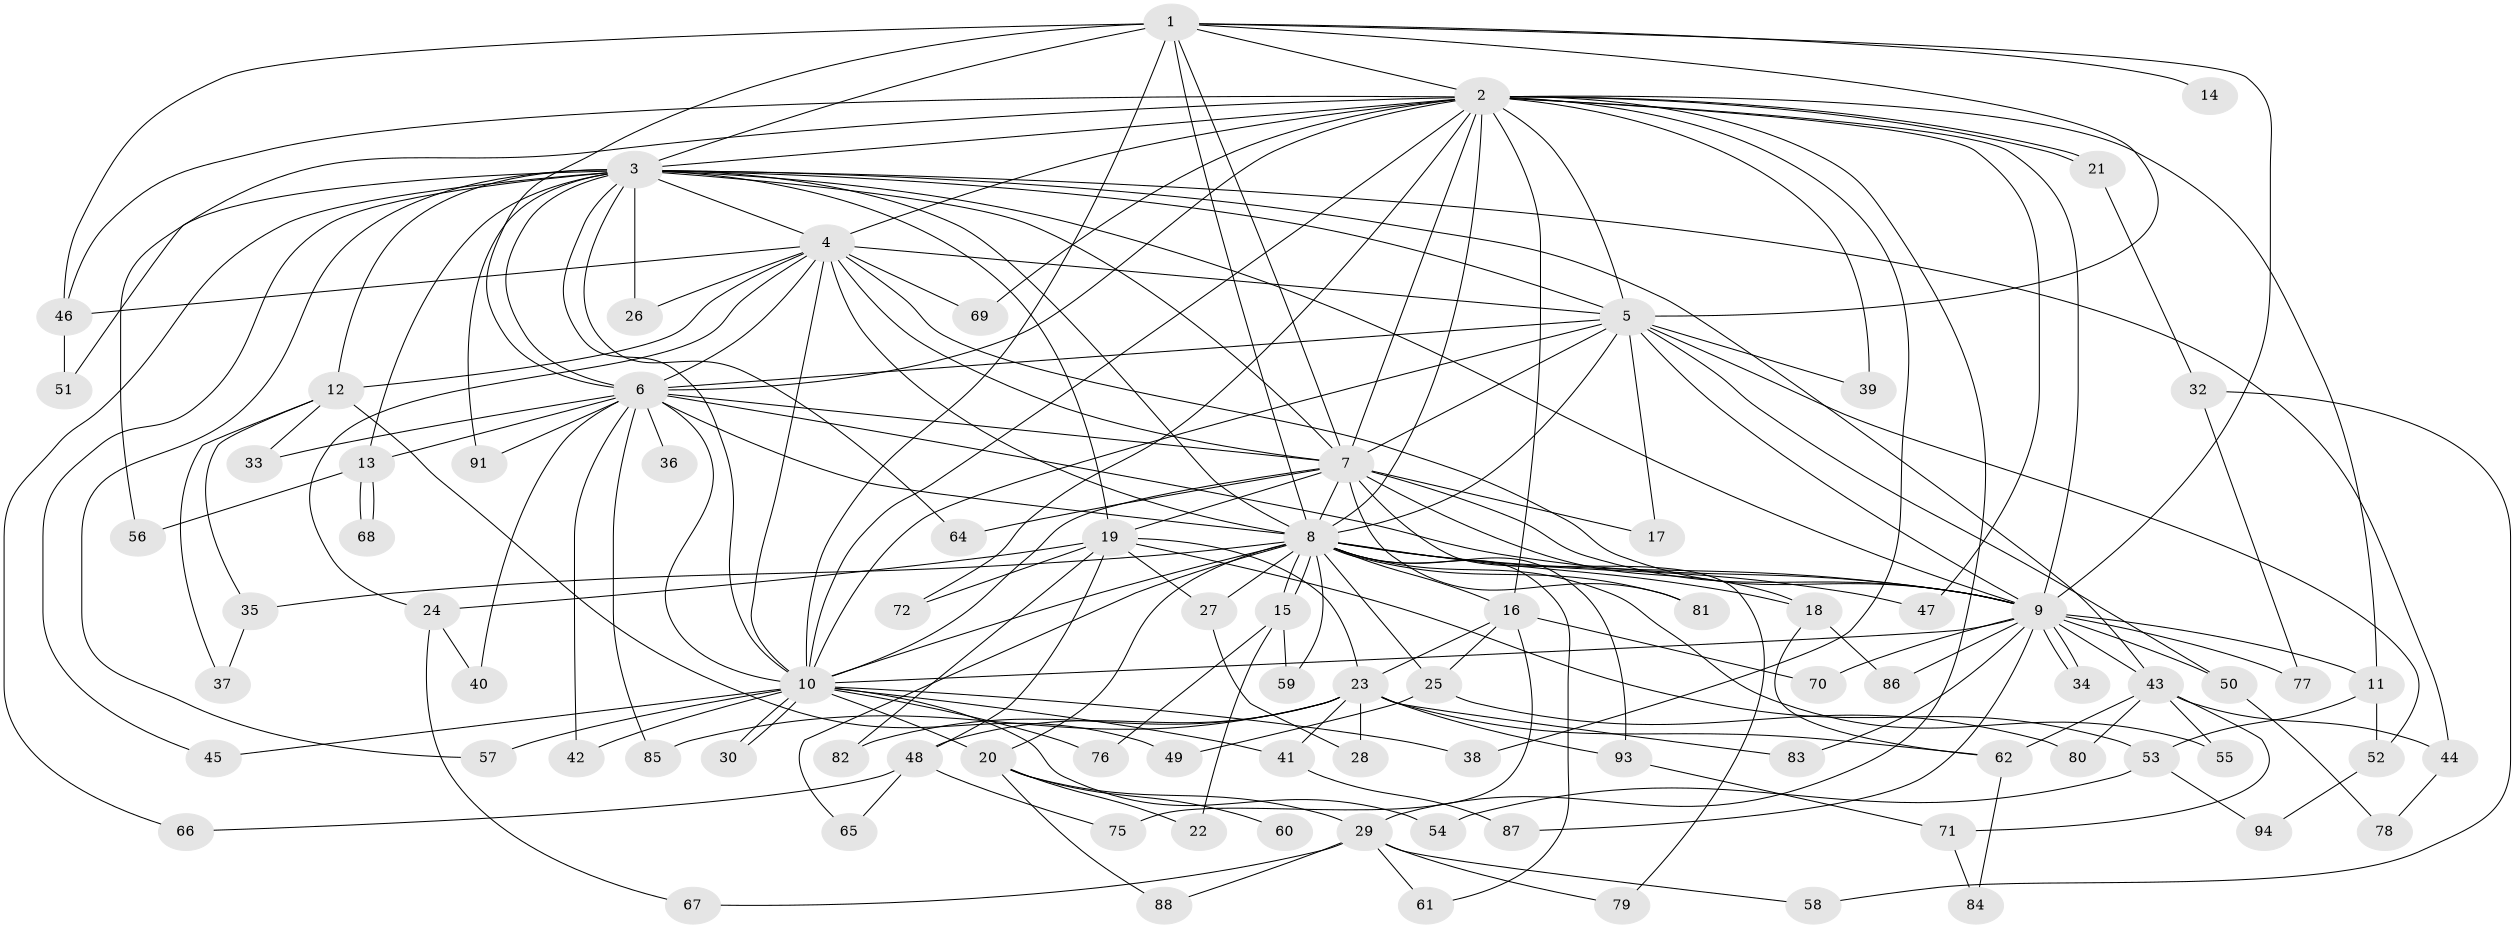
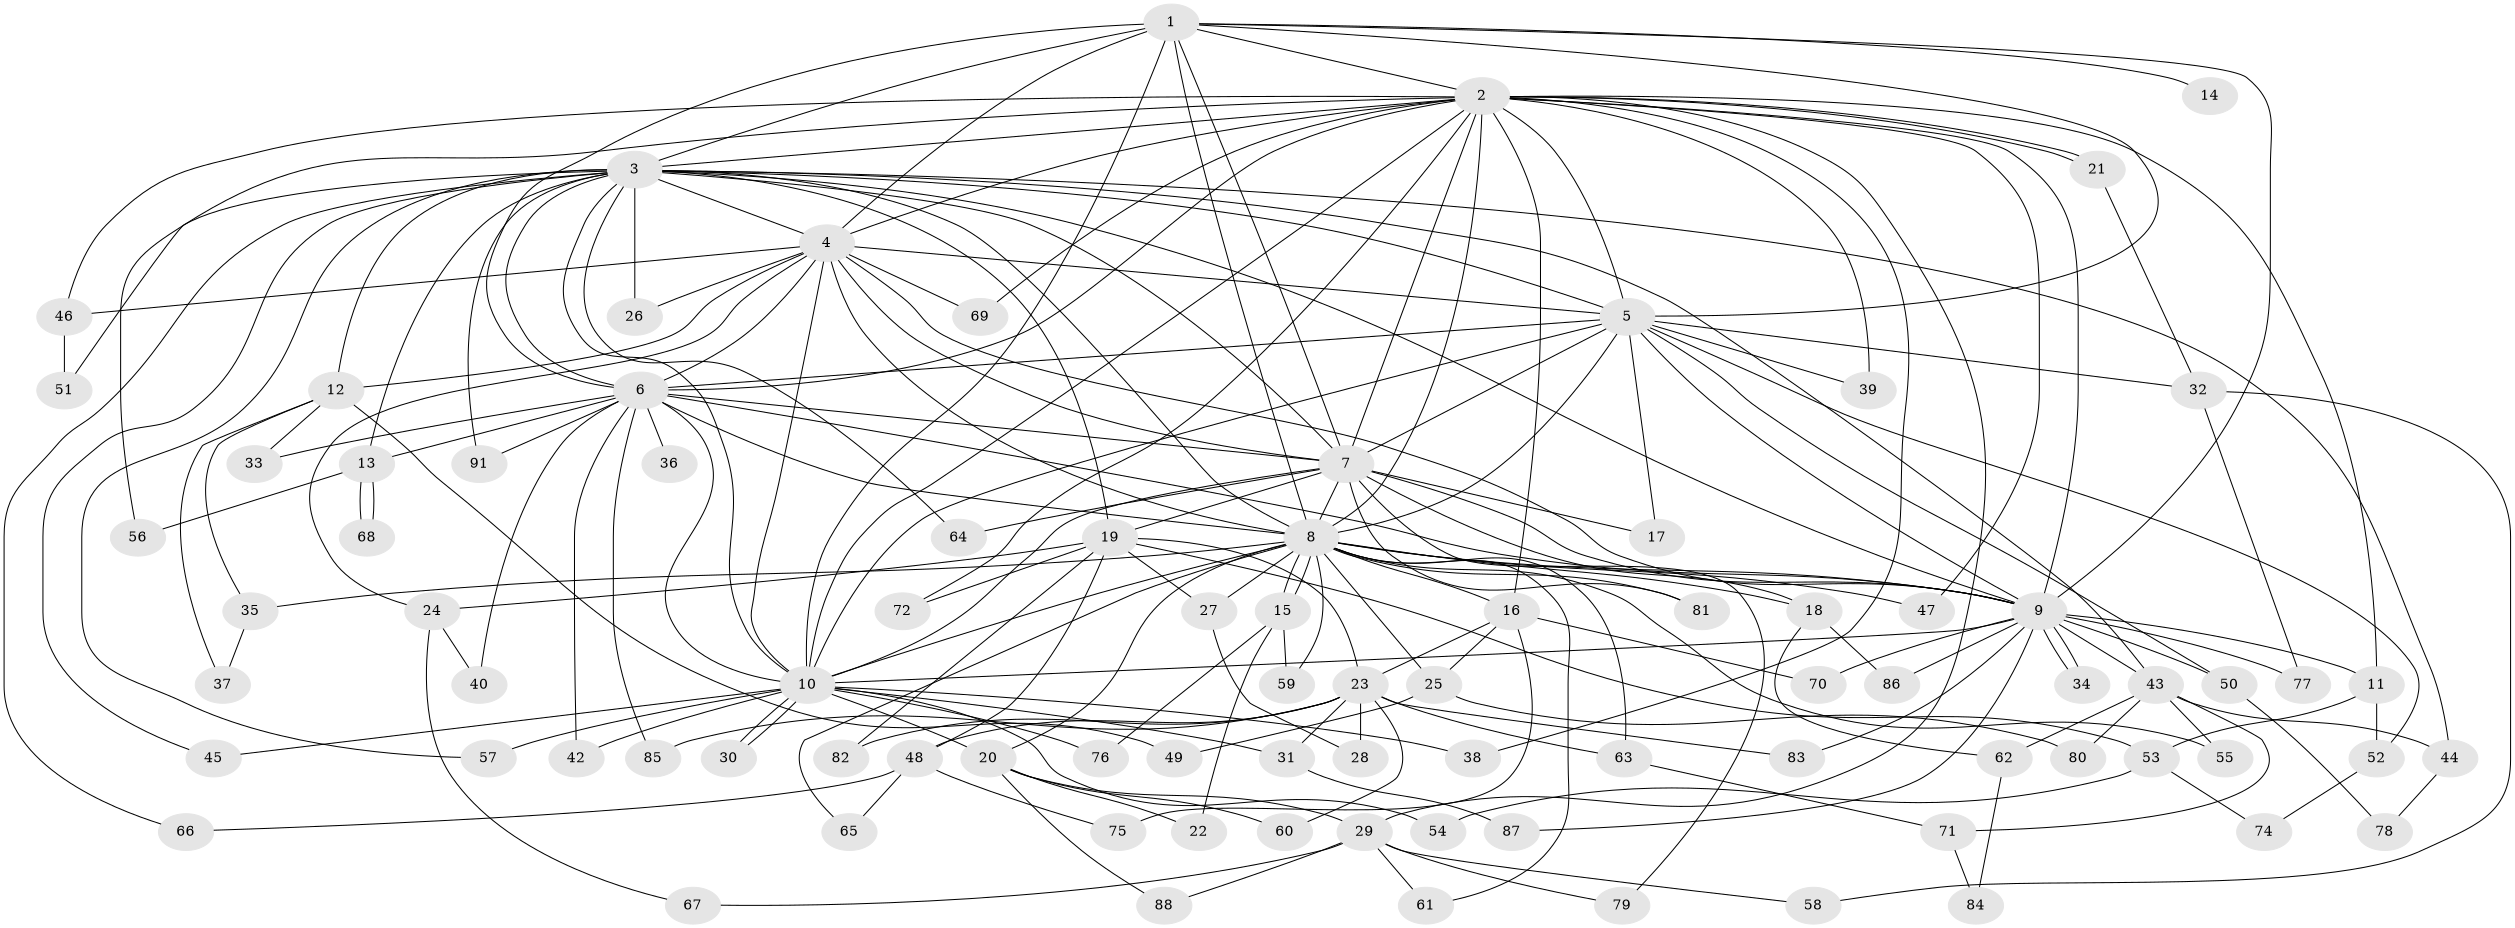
edge "1" -- "46": now "1" -- "4"
edge "5" -- "32": added
edge "23" -- "62": now "23" -- "60"
node "41": label "41" -> "31"
node "93": label "93" -> "63"
node "94": label "94" -> "74"
